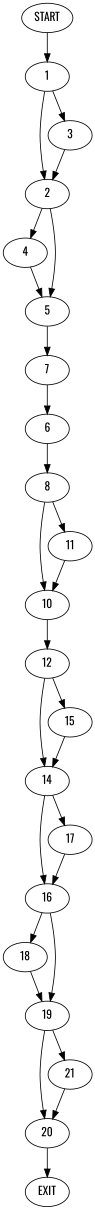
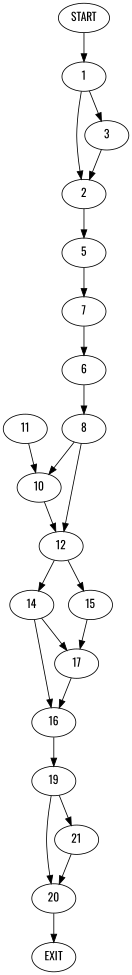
node "4": removed
edge "8" -> "11": now "8" -> "12"
edge "15" -> "14": now "15" -> "17"
node "18": removed
